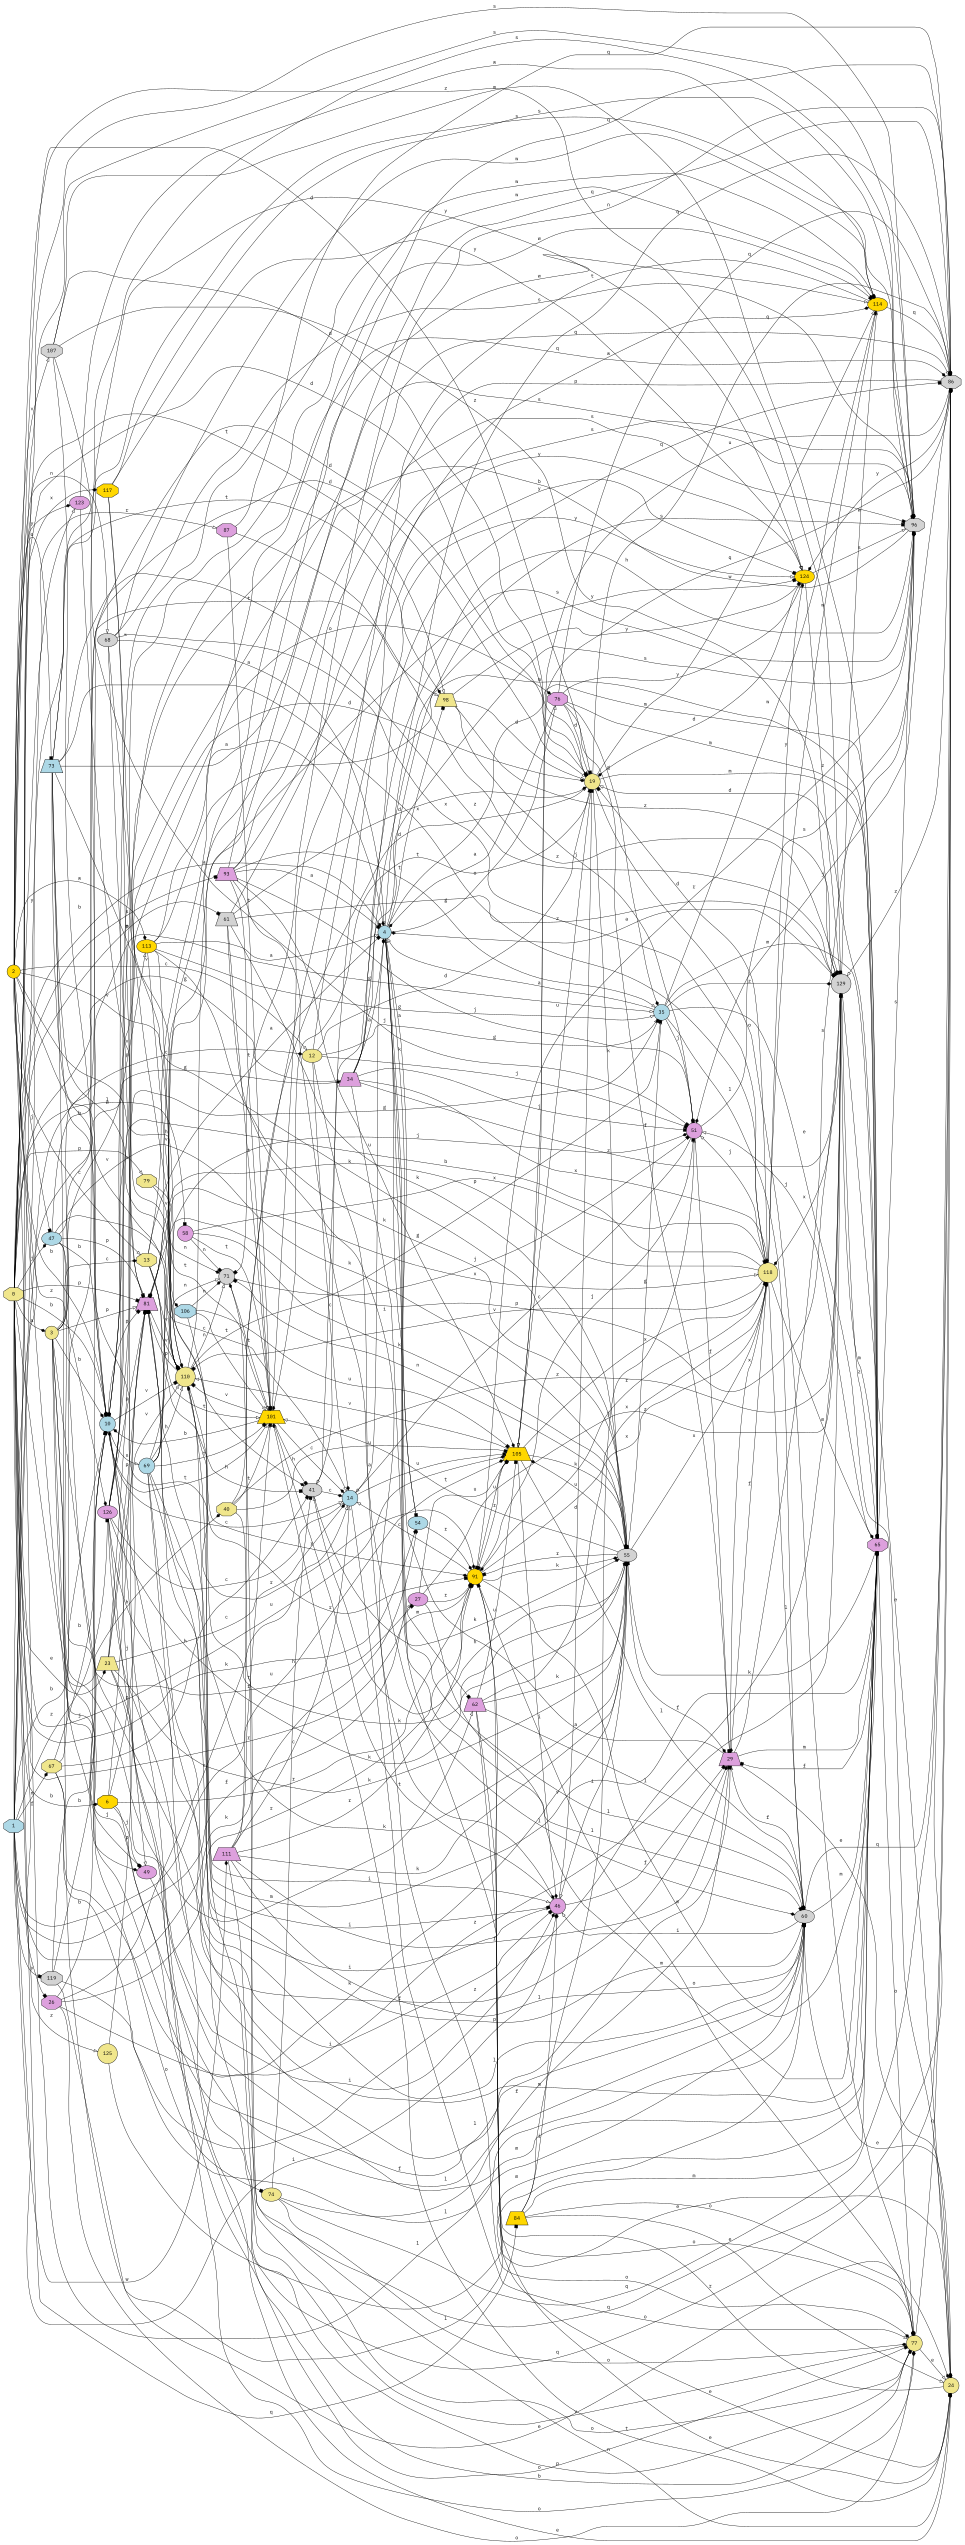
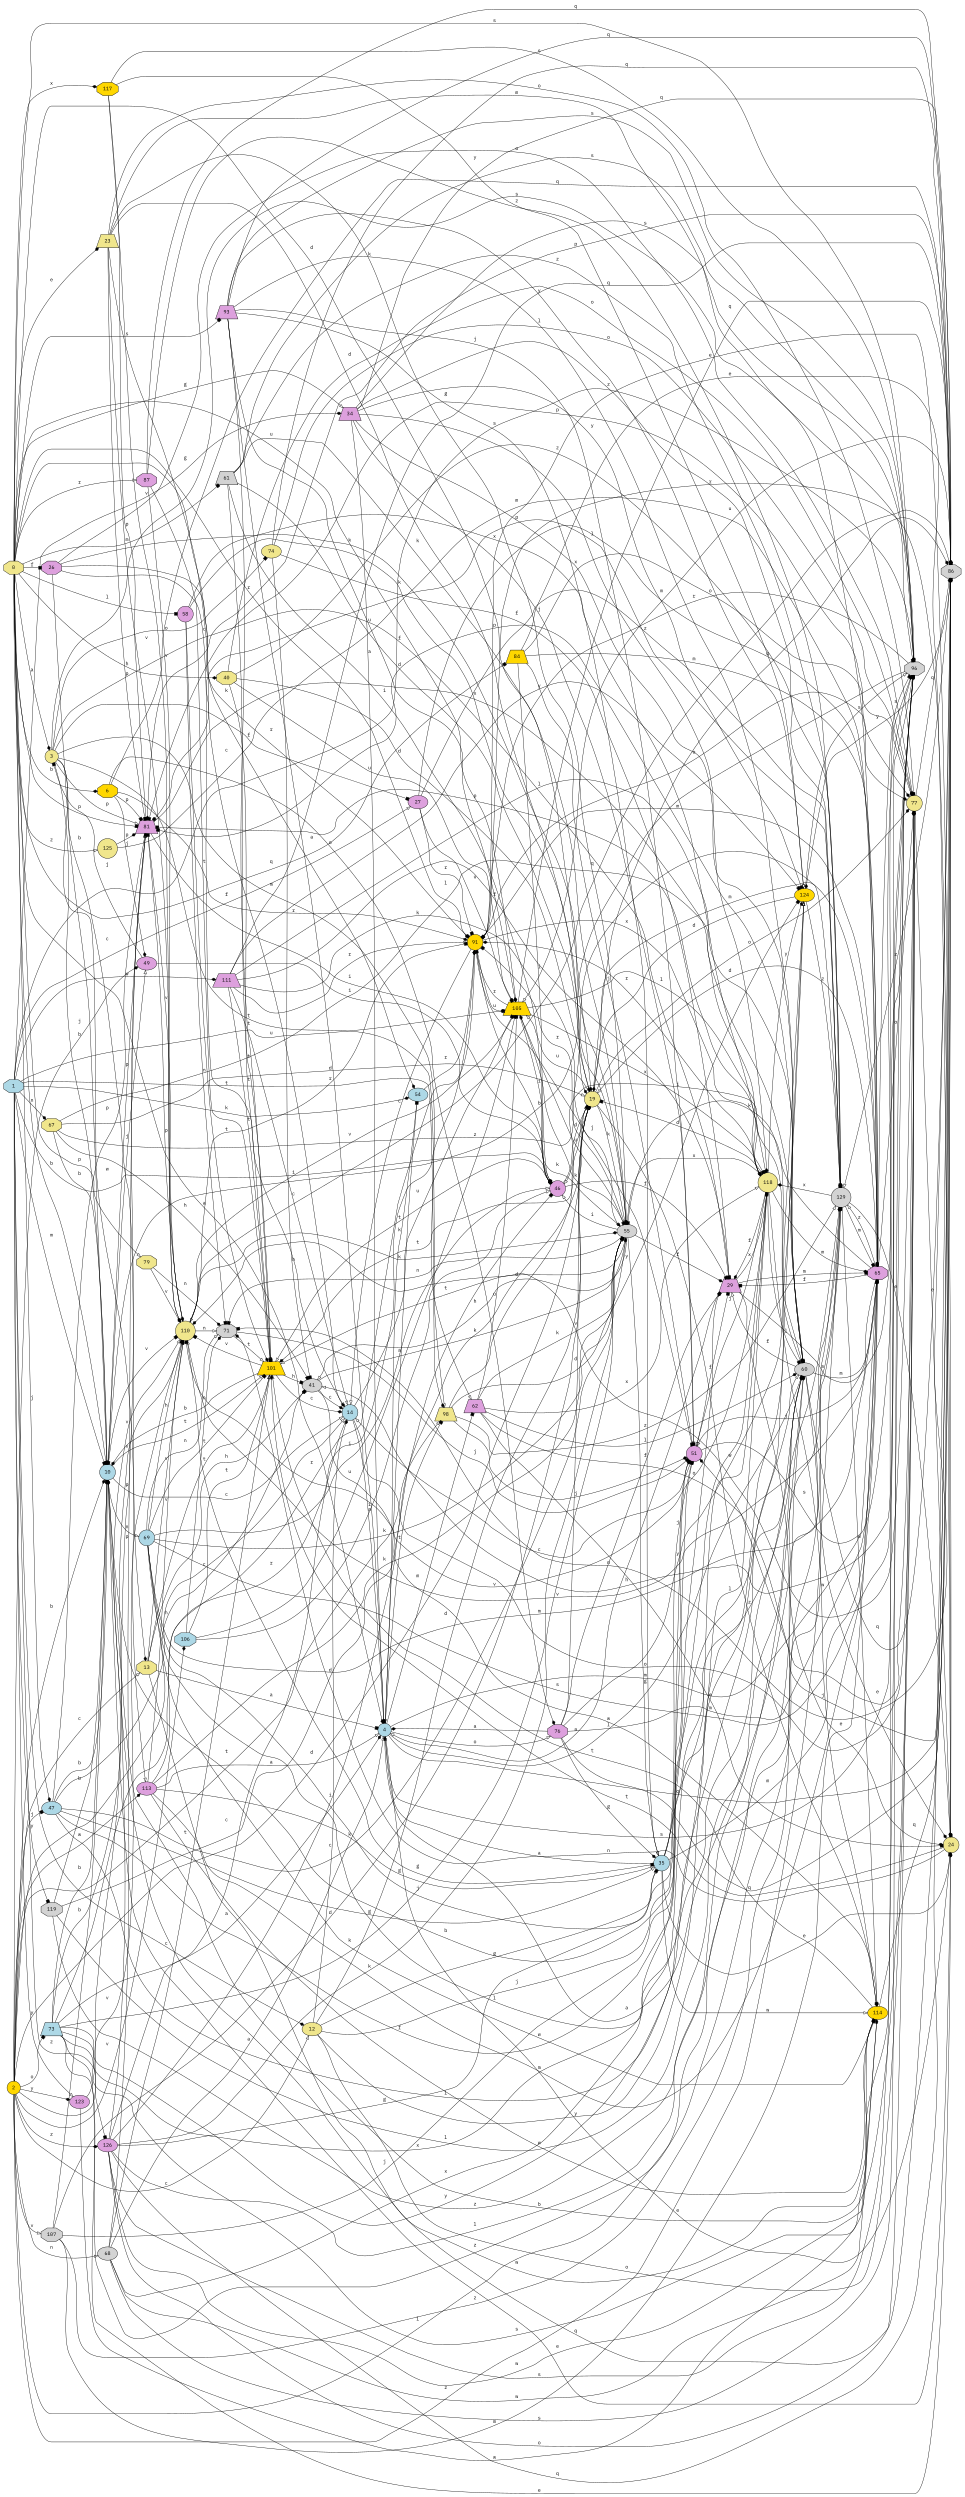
edge "87" -> "110": added, label "v"
node "113": fillcolor gold -> plum
node "71": shape circle -> octagon
edge "1" -> "10": label "b" -> "m"
edge "3" -> "49": reversed
